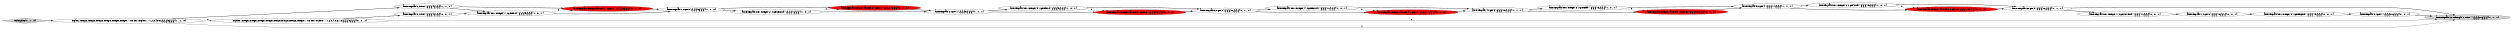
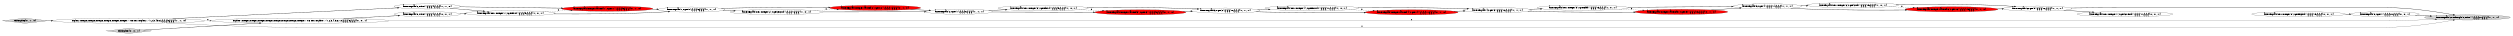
node "assertEquals(7,t.get(6))@@@18@@@['0', '0', '1']": removed
node "testTuple8['0', '0', '1']": added
